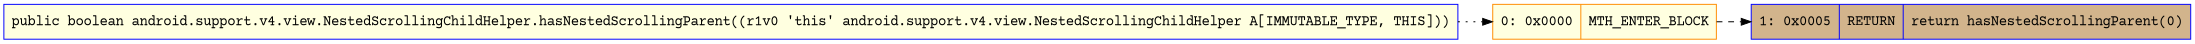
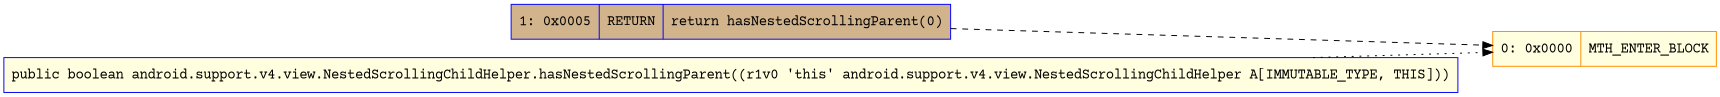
edge "0: 0x0000" -> "1: 0x0005": reversed
